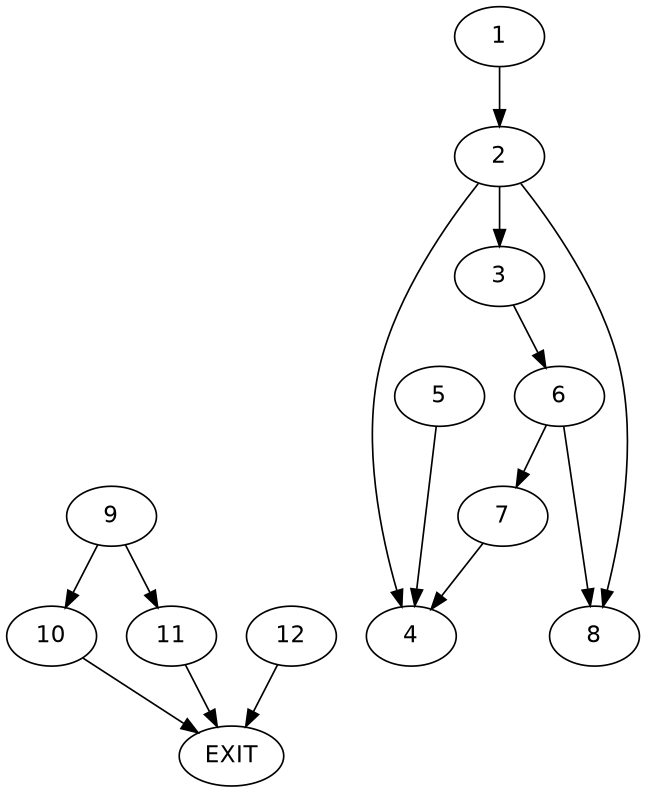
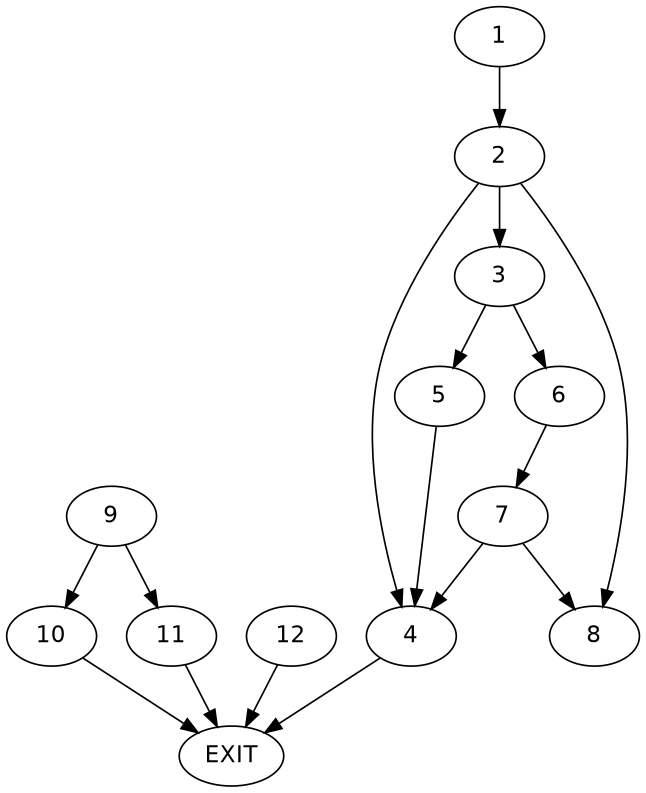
edge "3" -> "5": added
edge "6" -> "8": now "7" -> "8"
edge "4" -> "EXIT": added
